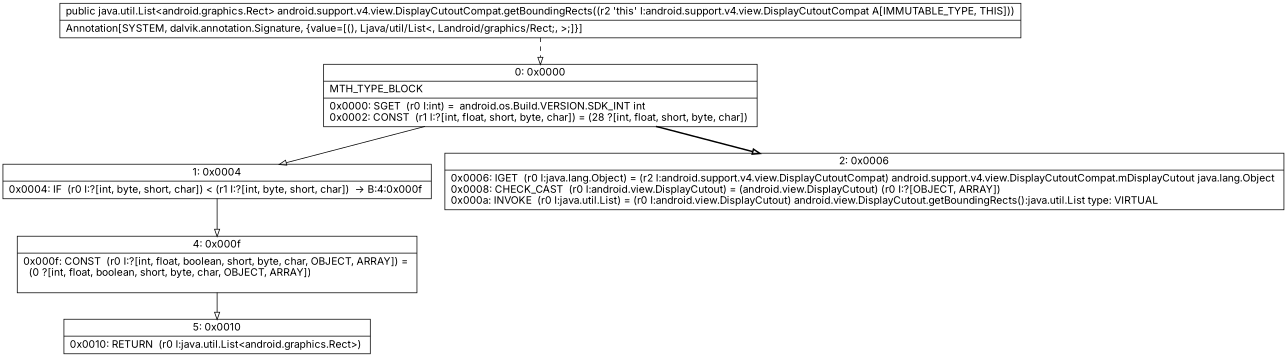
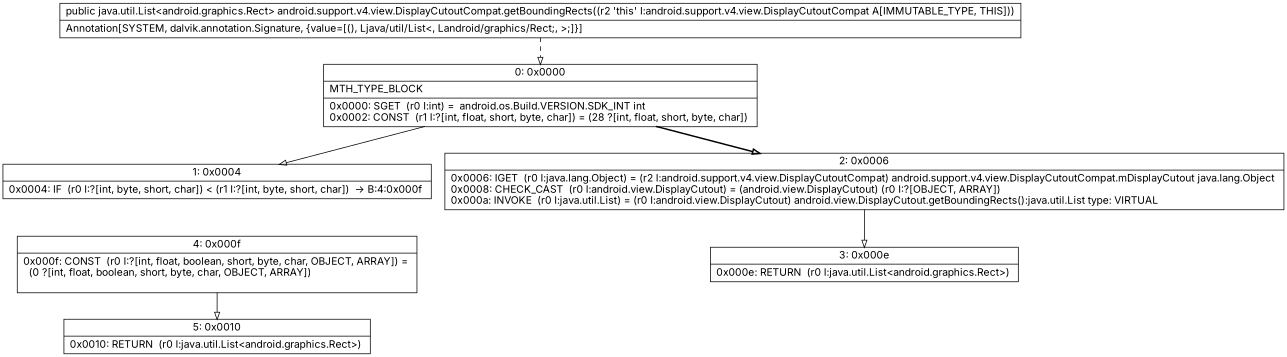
edge "1: 0x0004" -> "4: 0x000f": removed
node "3: 0x000e": added
